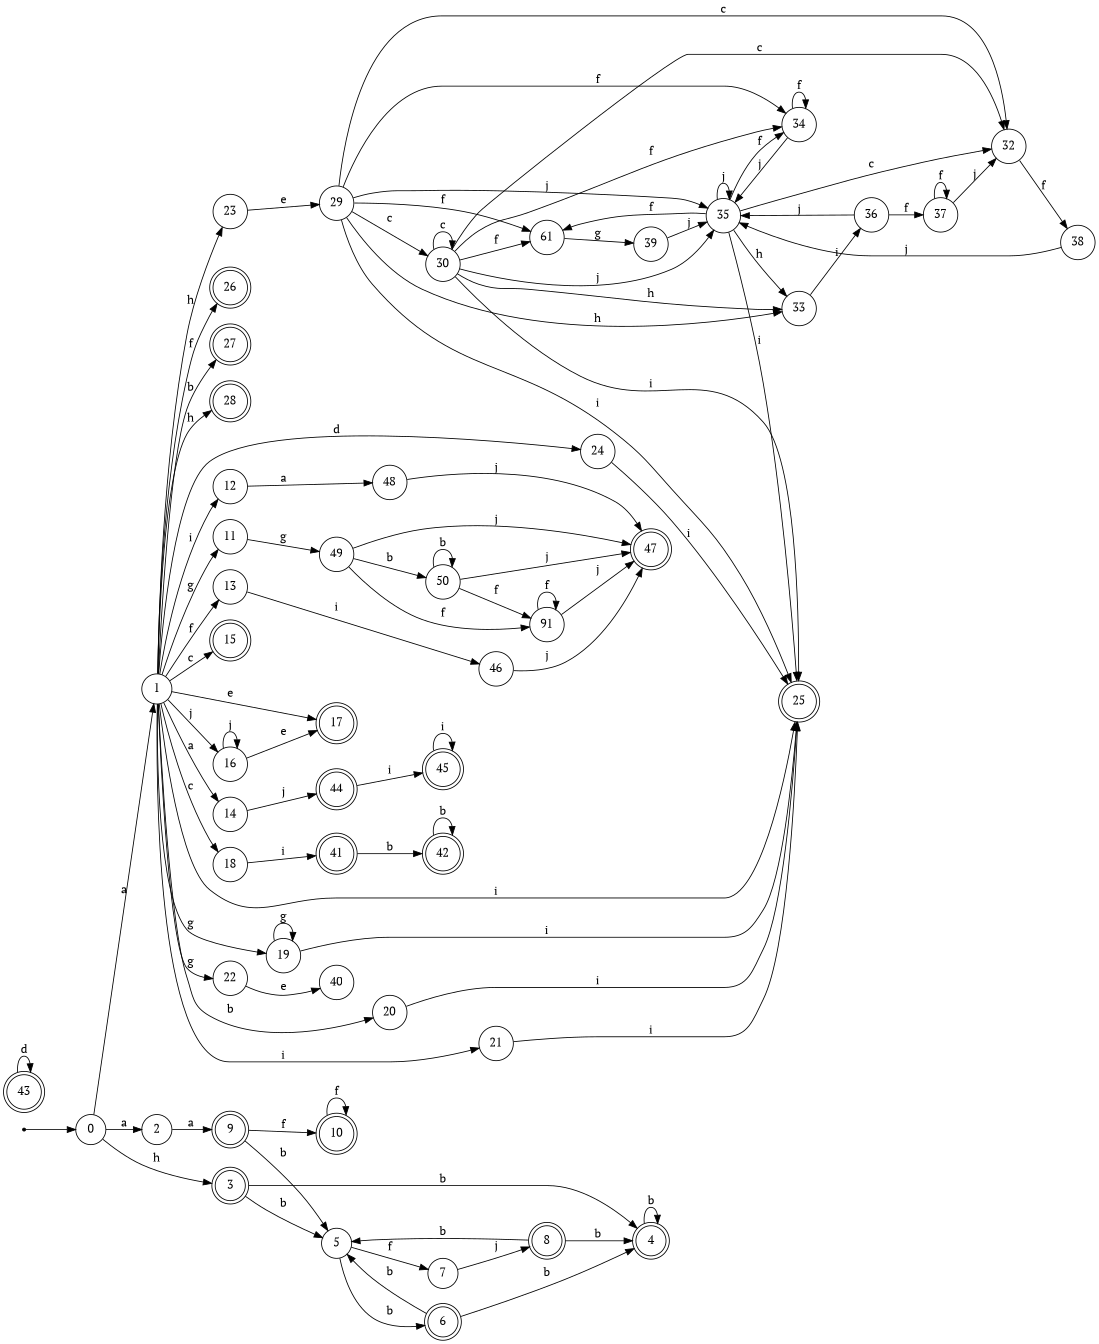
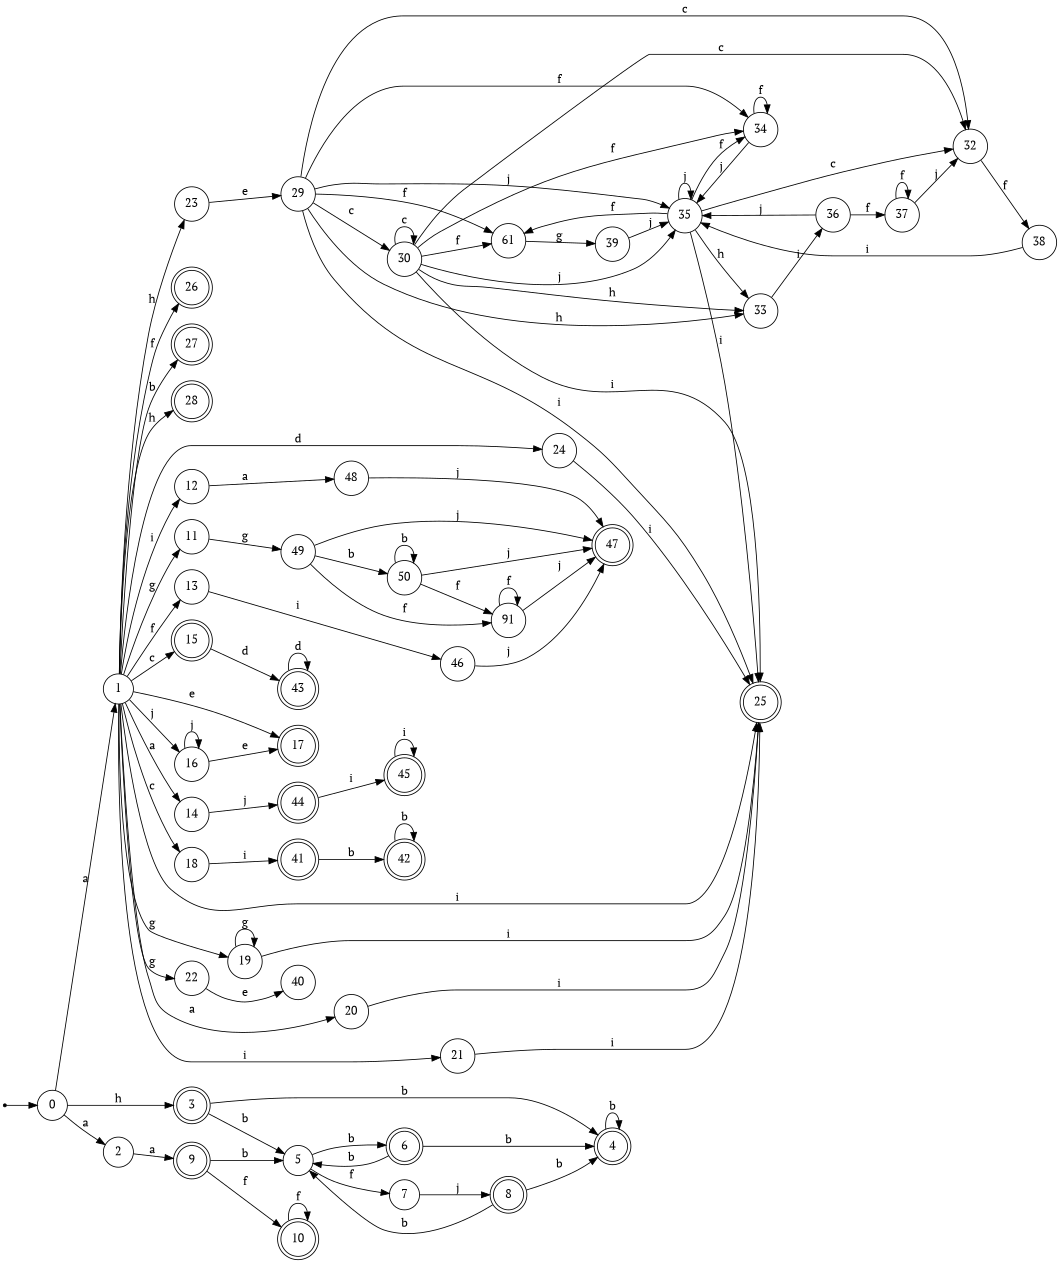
edge "38" -> "35": label "j" -> "i"
edge "15" -> "43": added, label "d"
edge "1" -> "20": label "b" -> "a"
